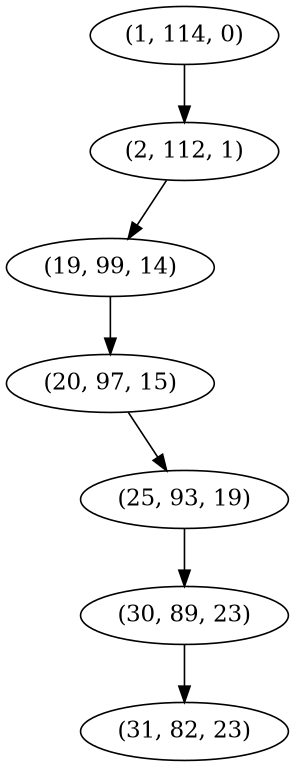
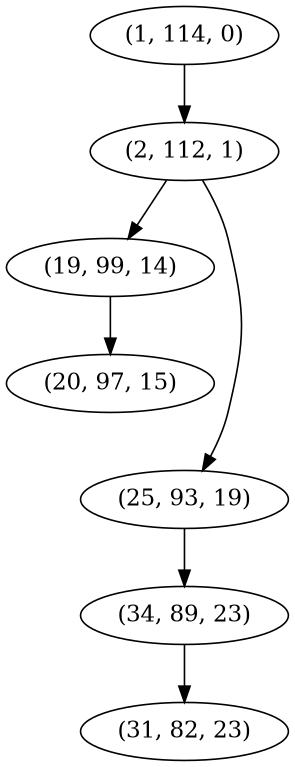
edge "(20, 97, 15)" -> "(25, 93, 19)": now "(2, 112, 1)" -> "(25, 93, 19)"
node "(30, 89, 23)": label "(30, 89, 23)" -> "(34, 89, 23)"
